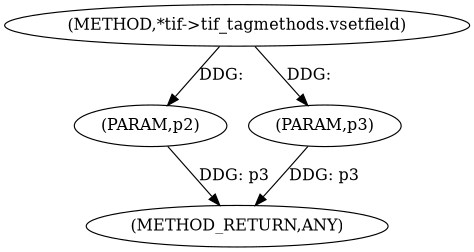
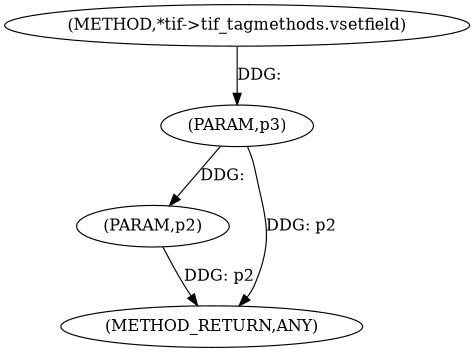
edge "(METHOD,*tif->tif_tagmethods.vsetfield)" -> "(PARAM,p2)": now "(PARAM,p3)" -> "(PARAM,p2)"
edge "(PARAM,p2)" -> "(METHOD_RETURN,ANY)": label "DDG: p3" -> "DDG: p2"
edge "(PARAM,p3)" -> "(METHOD_RETURN,ANY)": label "DDG: p3" -> "DDG: p2"
